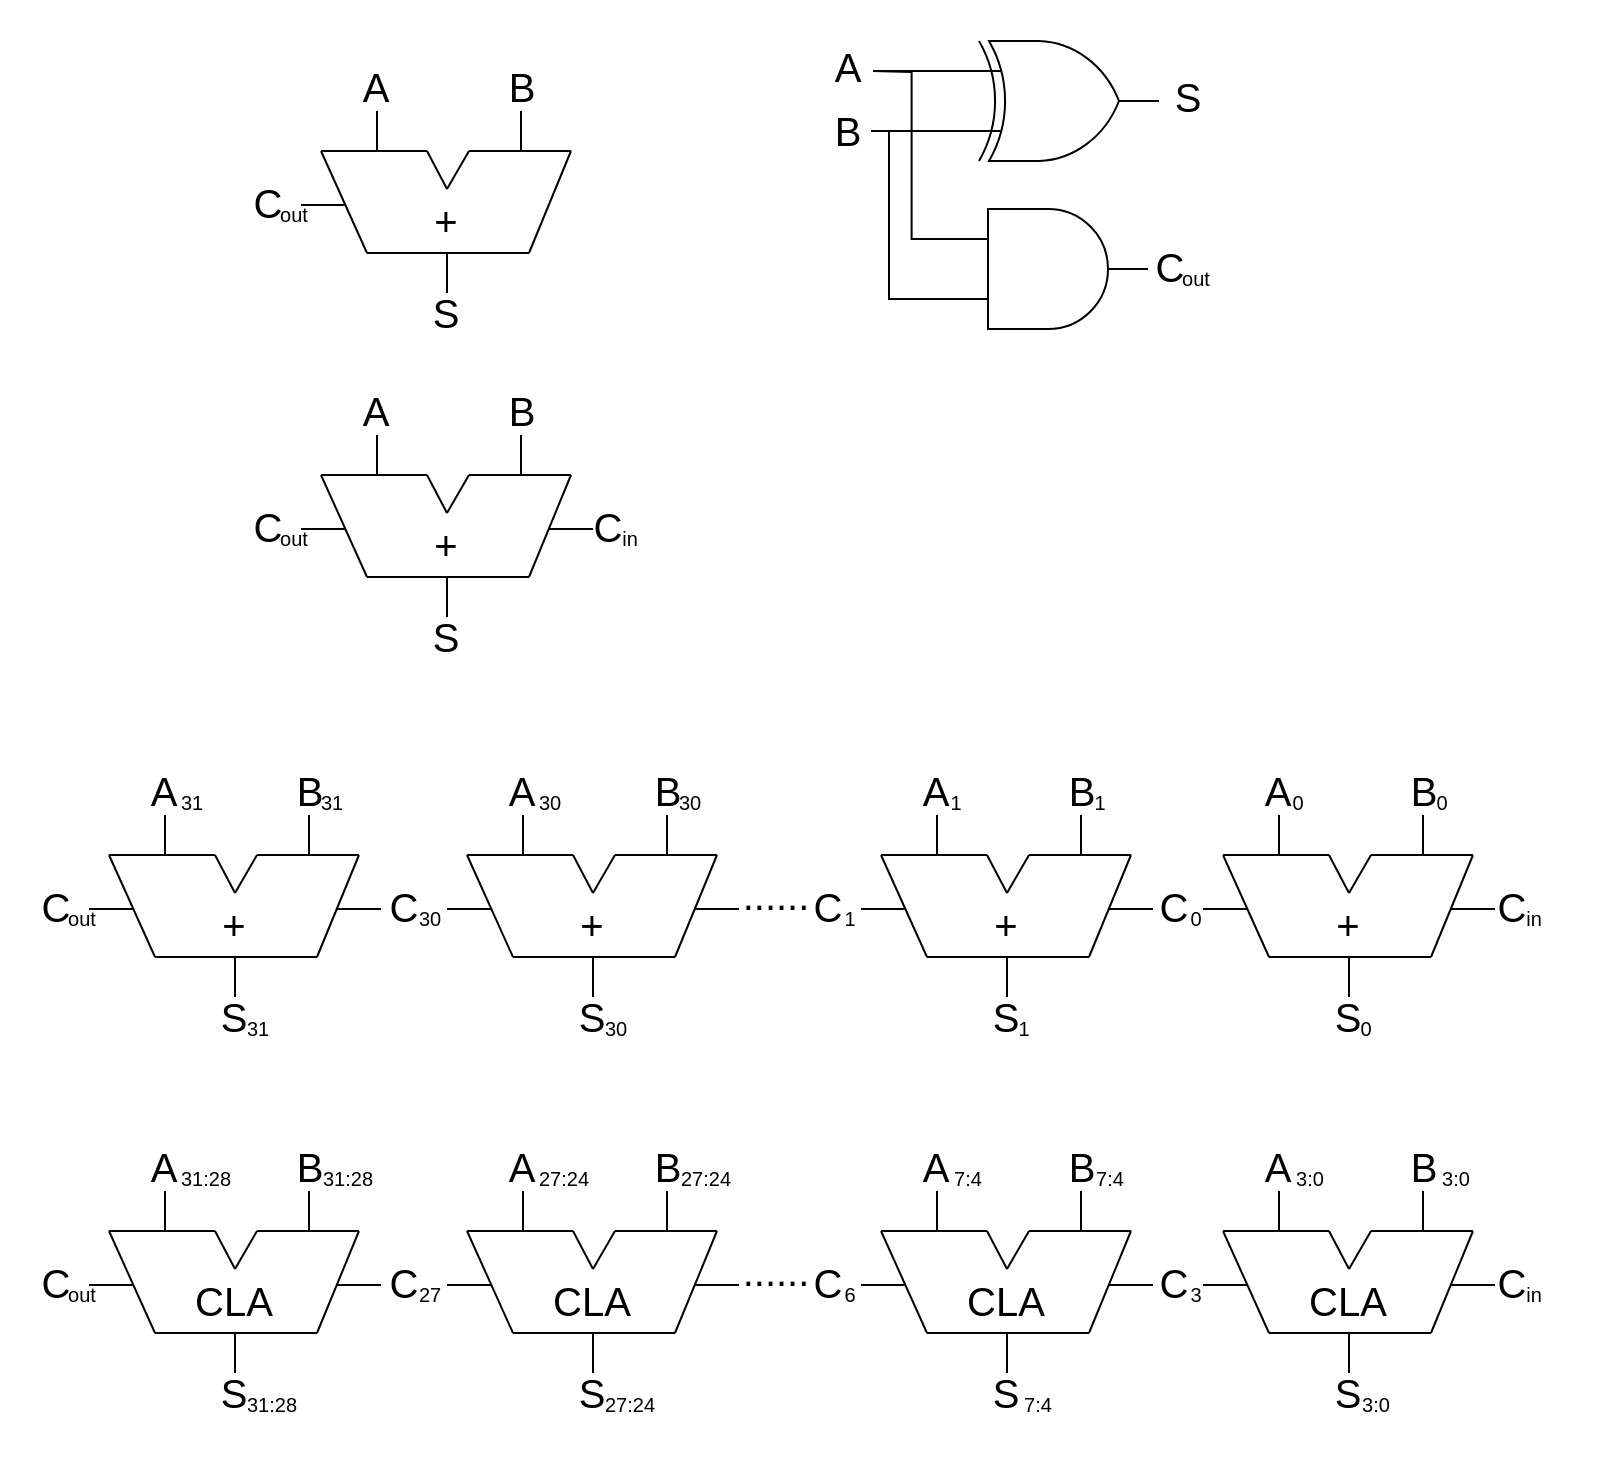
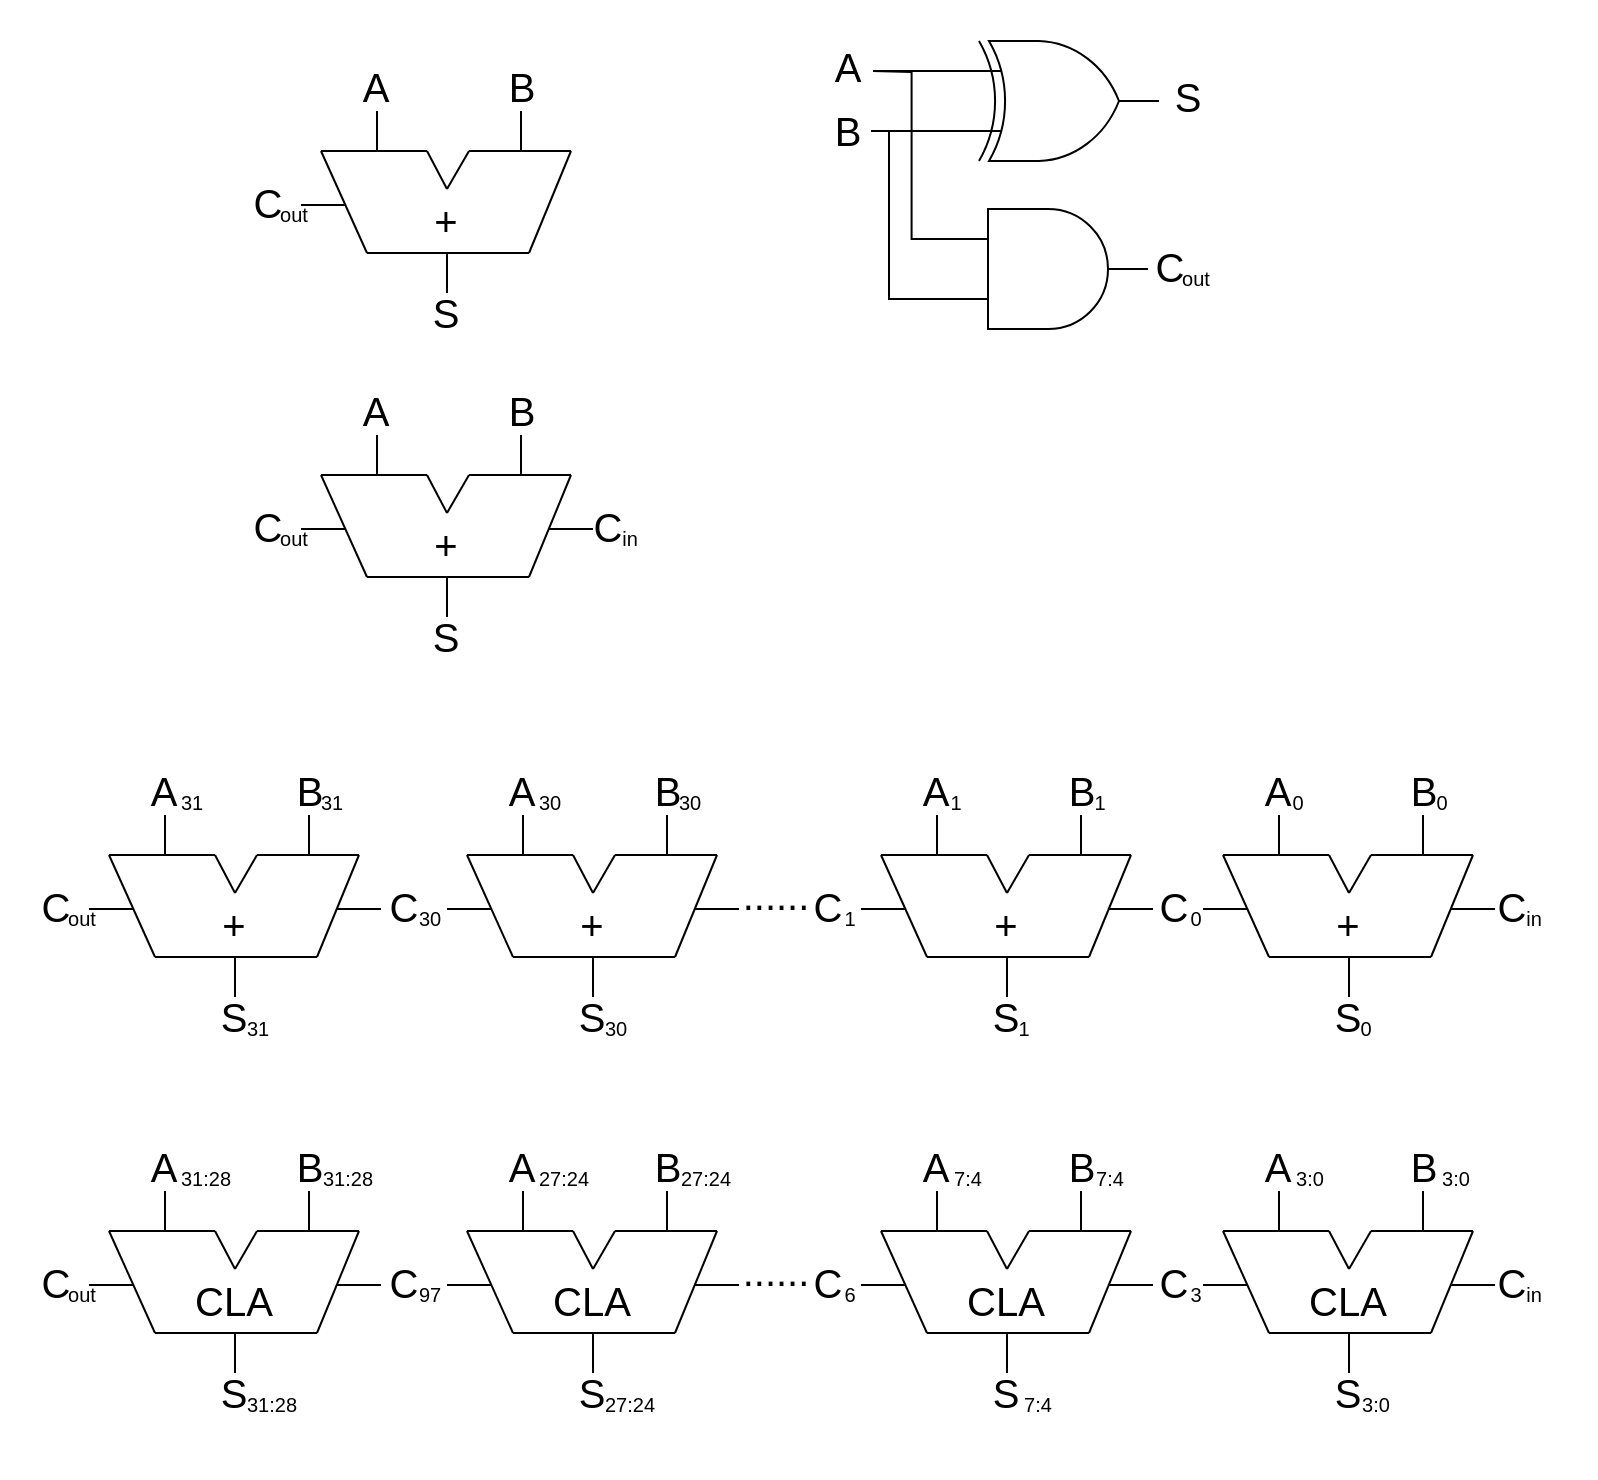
node "27": label "27" -> "97"
